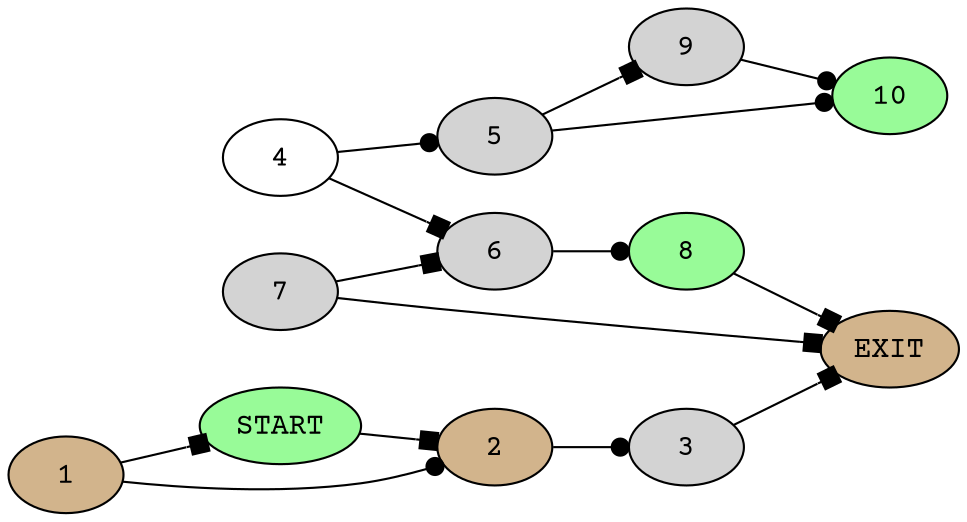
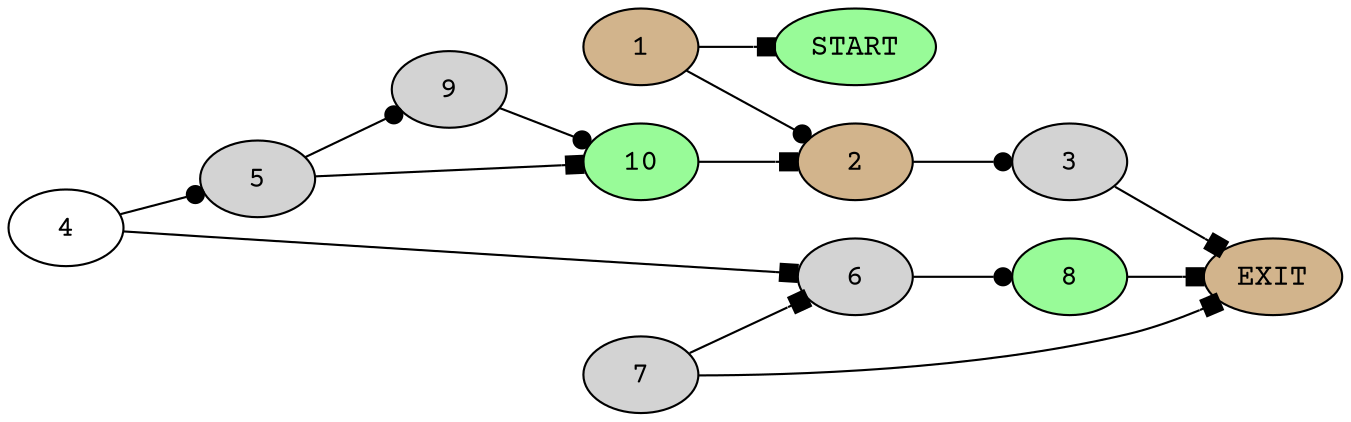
edge "5" -> "9": arrowhead box -> dot
edge "5" -> "10": arrowhead dot -> box
edge "START" -> "2": now "10" -> "2"
